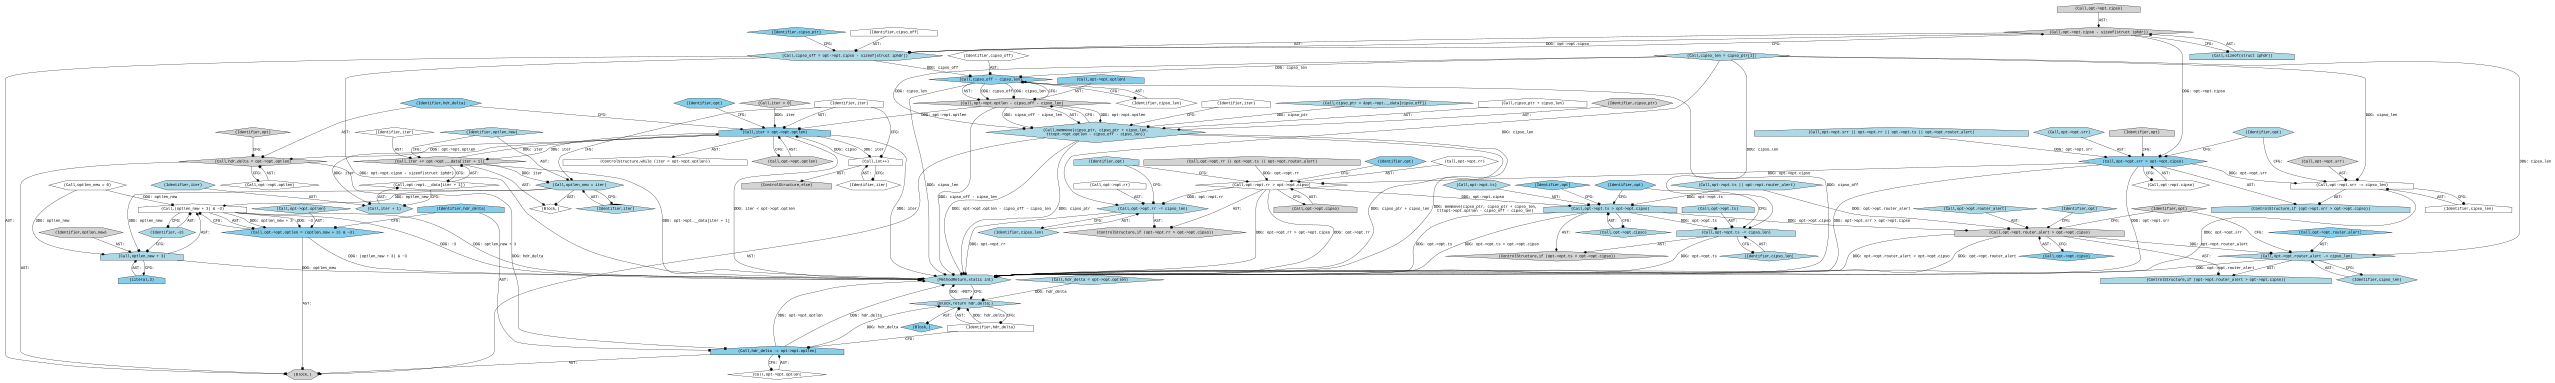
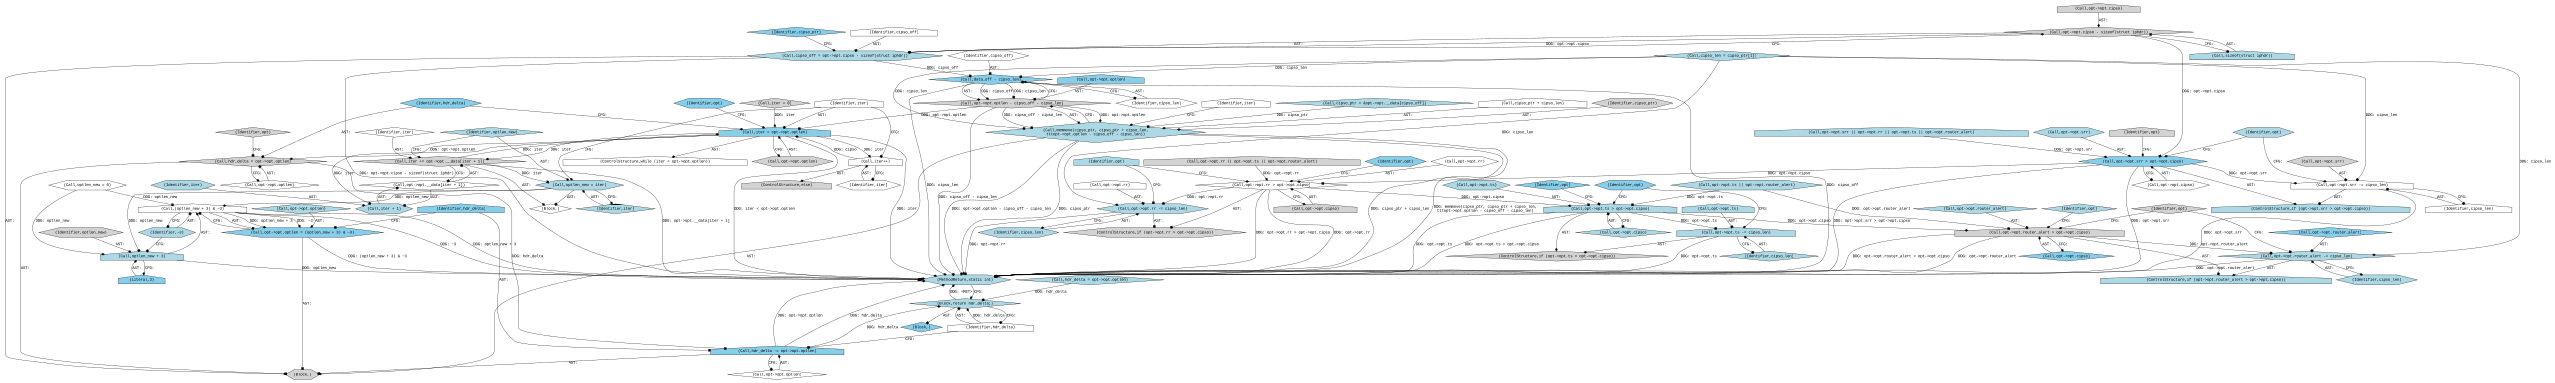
node "(Call,cipso_off - cipso_len)": label "(Call,cipso_off - cipso_len)" -> "(Call,data_off - cipso_len)"
node "(Call,int++)": label "(Call,int++)" -> "(Call,iter++)"
edge "(Call,cipso_len = cipso_ptr[1])" -> "(Call,opt->opt.ts -= cipso_len)": removed, label "DDG: cipso_len"
edge "(Call,opt->opt.__data[iter + 1])" -> "(Call,iter + 1)": label "CFG: " -> "AST: "
